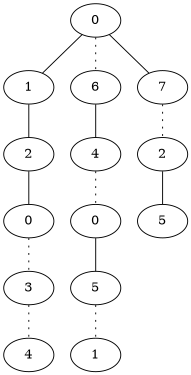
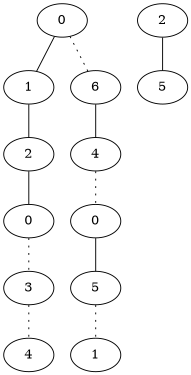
node "7": removed
